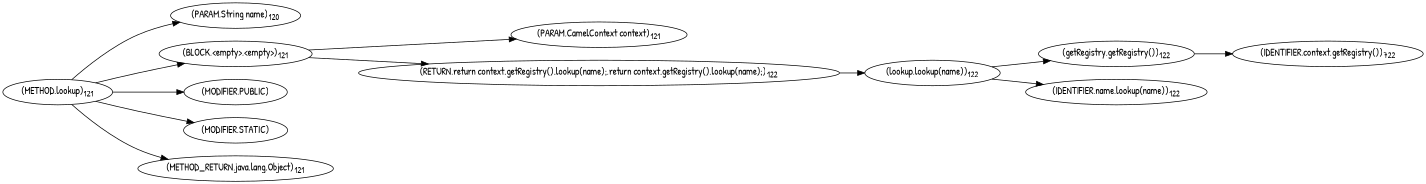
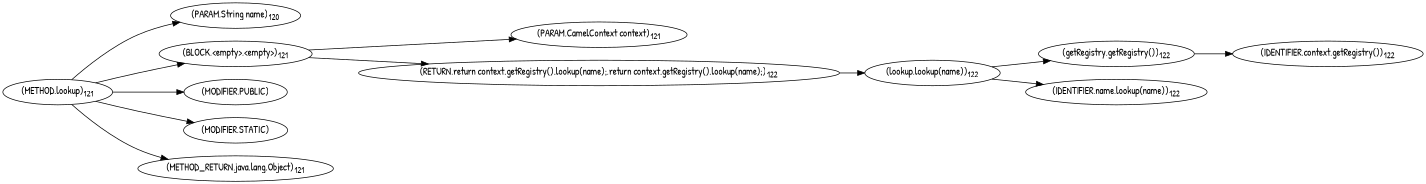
node "(IDENTIFIER,context,getRegistry())": text "722" -> "122"
